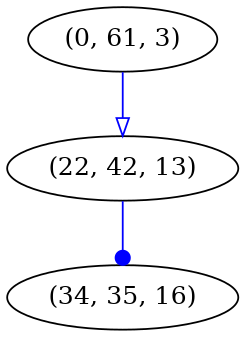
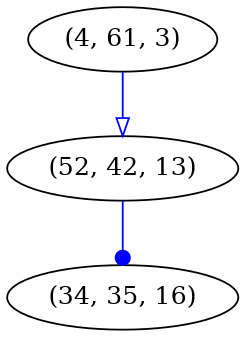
node "(0, 61, 3)": label "(0, 61, 3)" -> "(4, 61, 3)"
node "(22, 42, 13)": label "(22, 42, 13)" -> "(52, 42, 13)"
